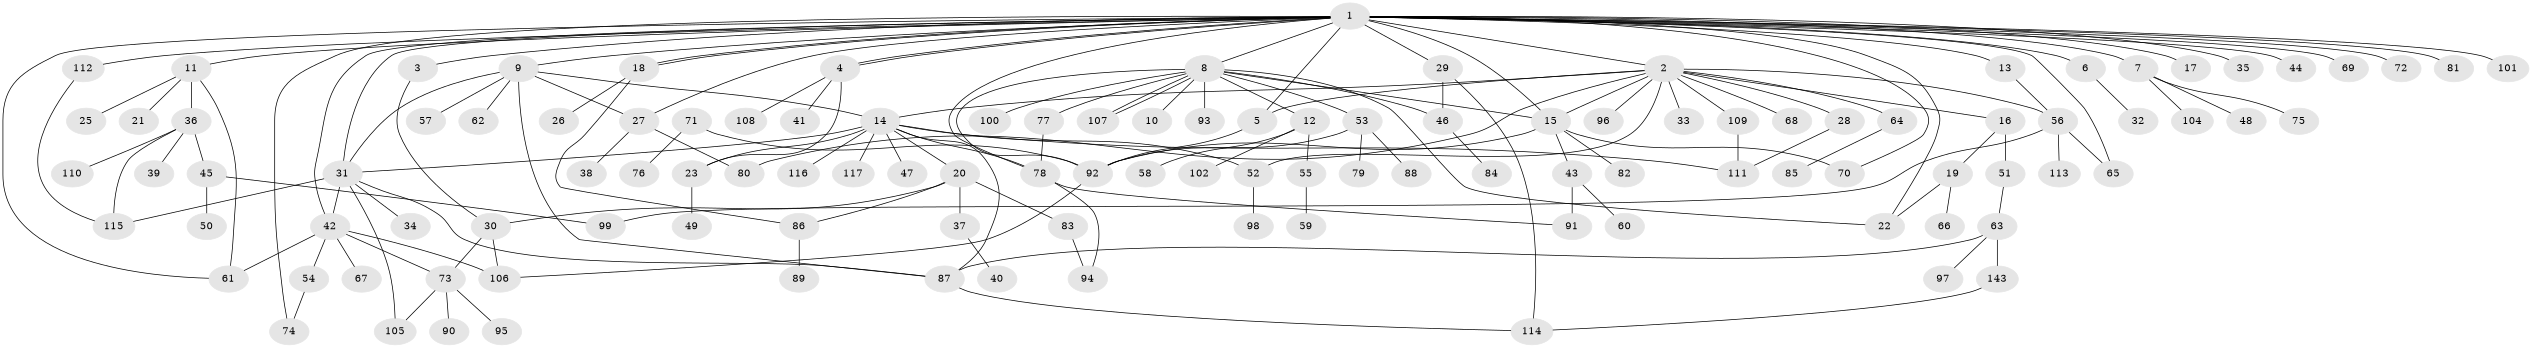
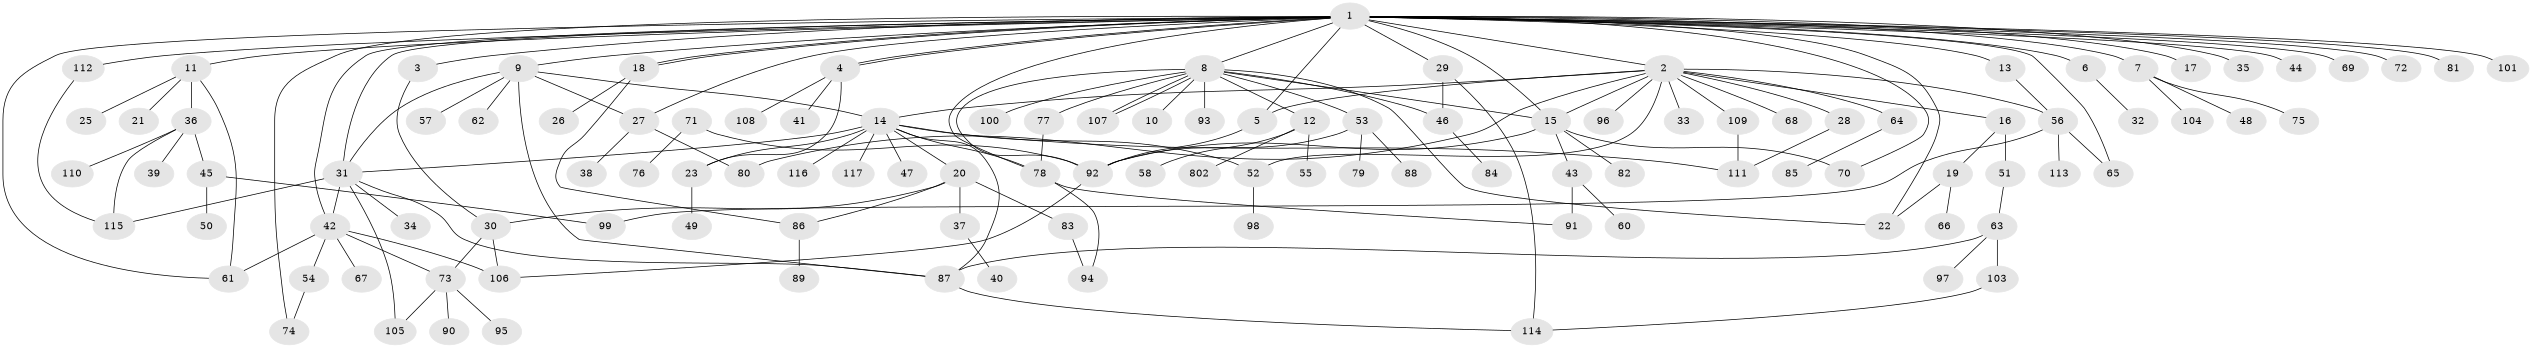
node "102": label "102" -> "802"
node "59": removed
node "143": label "143" -> "103"
